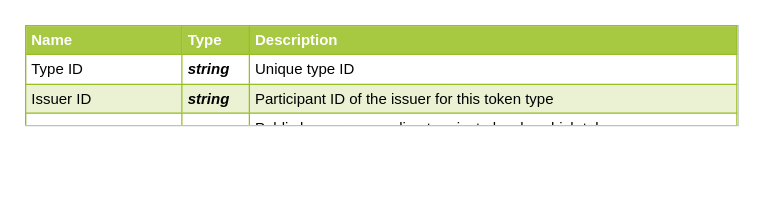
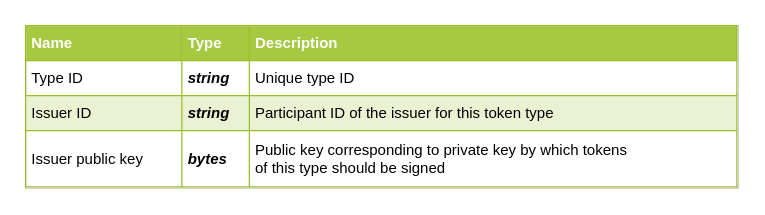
node "NameType Description Type ID string Unique type ID Issuer ID string Participant ID of the issuer for this token type Issuer public key bytes Public key corresponding to private key by which tokens of this type should be signed": size 713x100 -> 713x163
